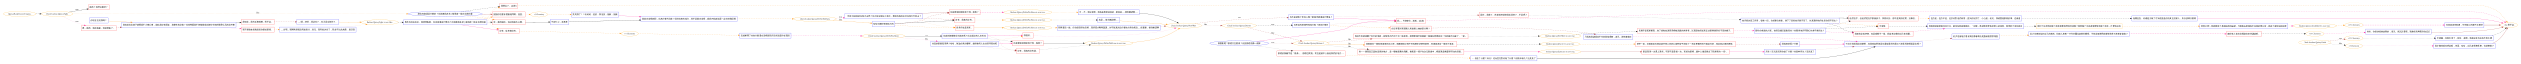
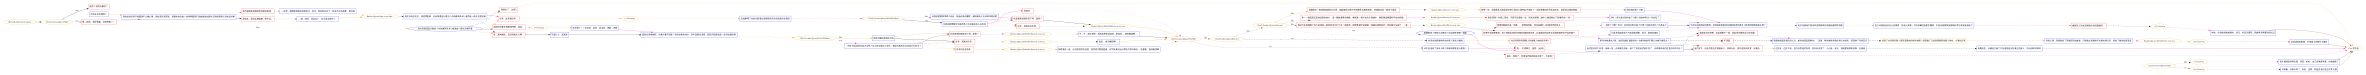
edge "那艘船呢？那裡又怎麼樣？你說那裡很像一個家" -> "Check boolean QuincyZariman1": reversed
